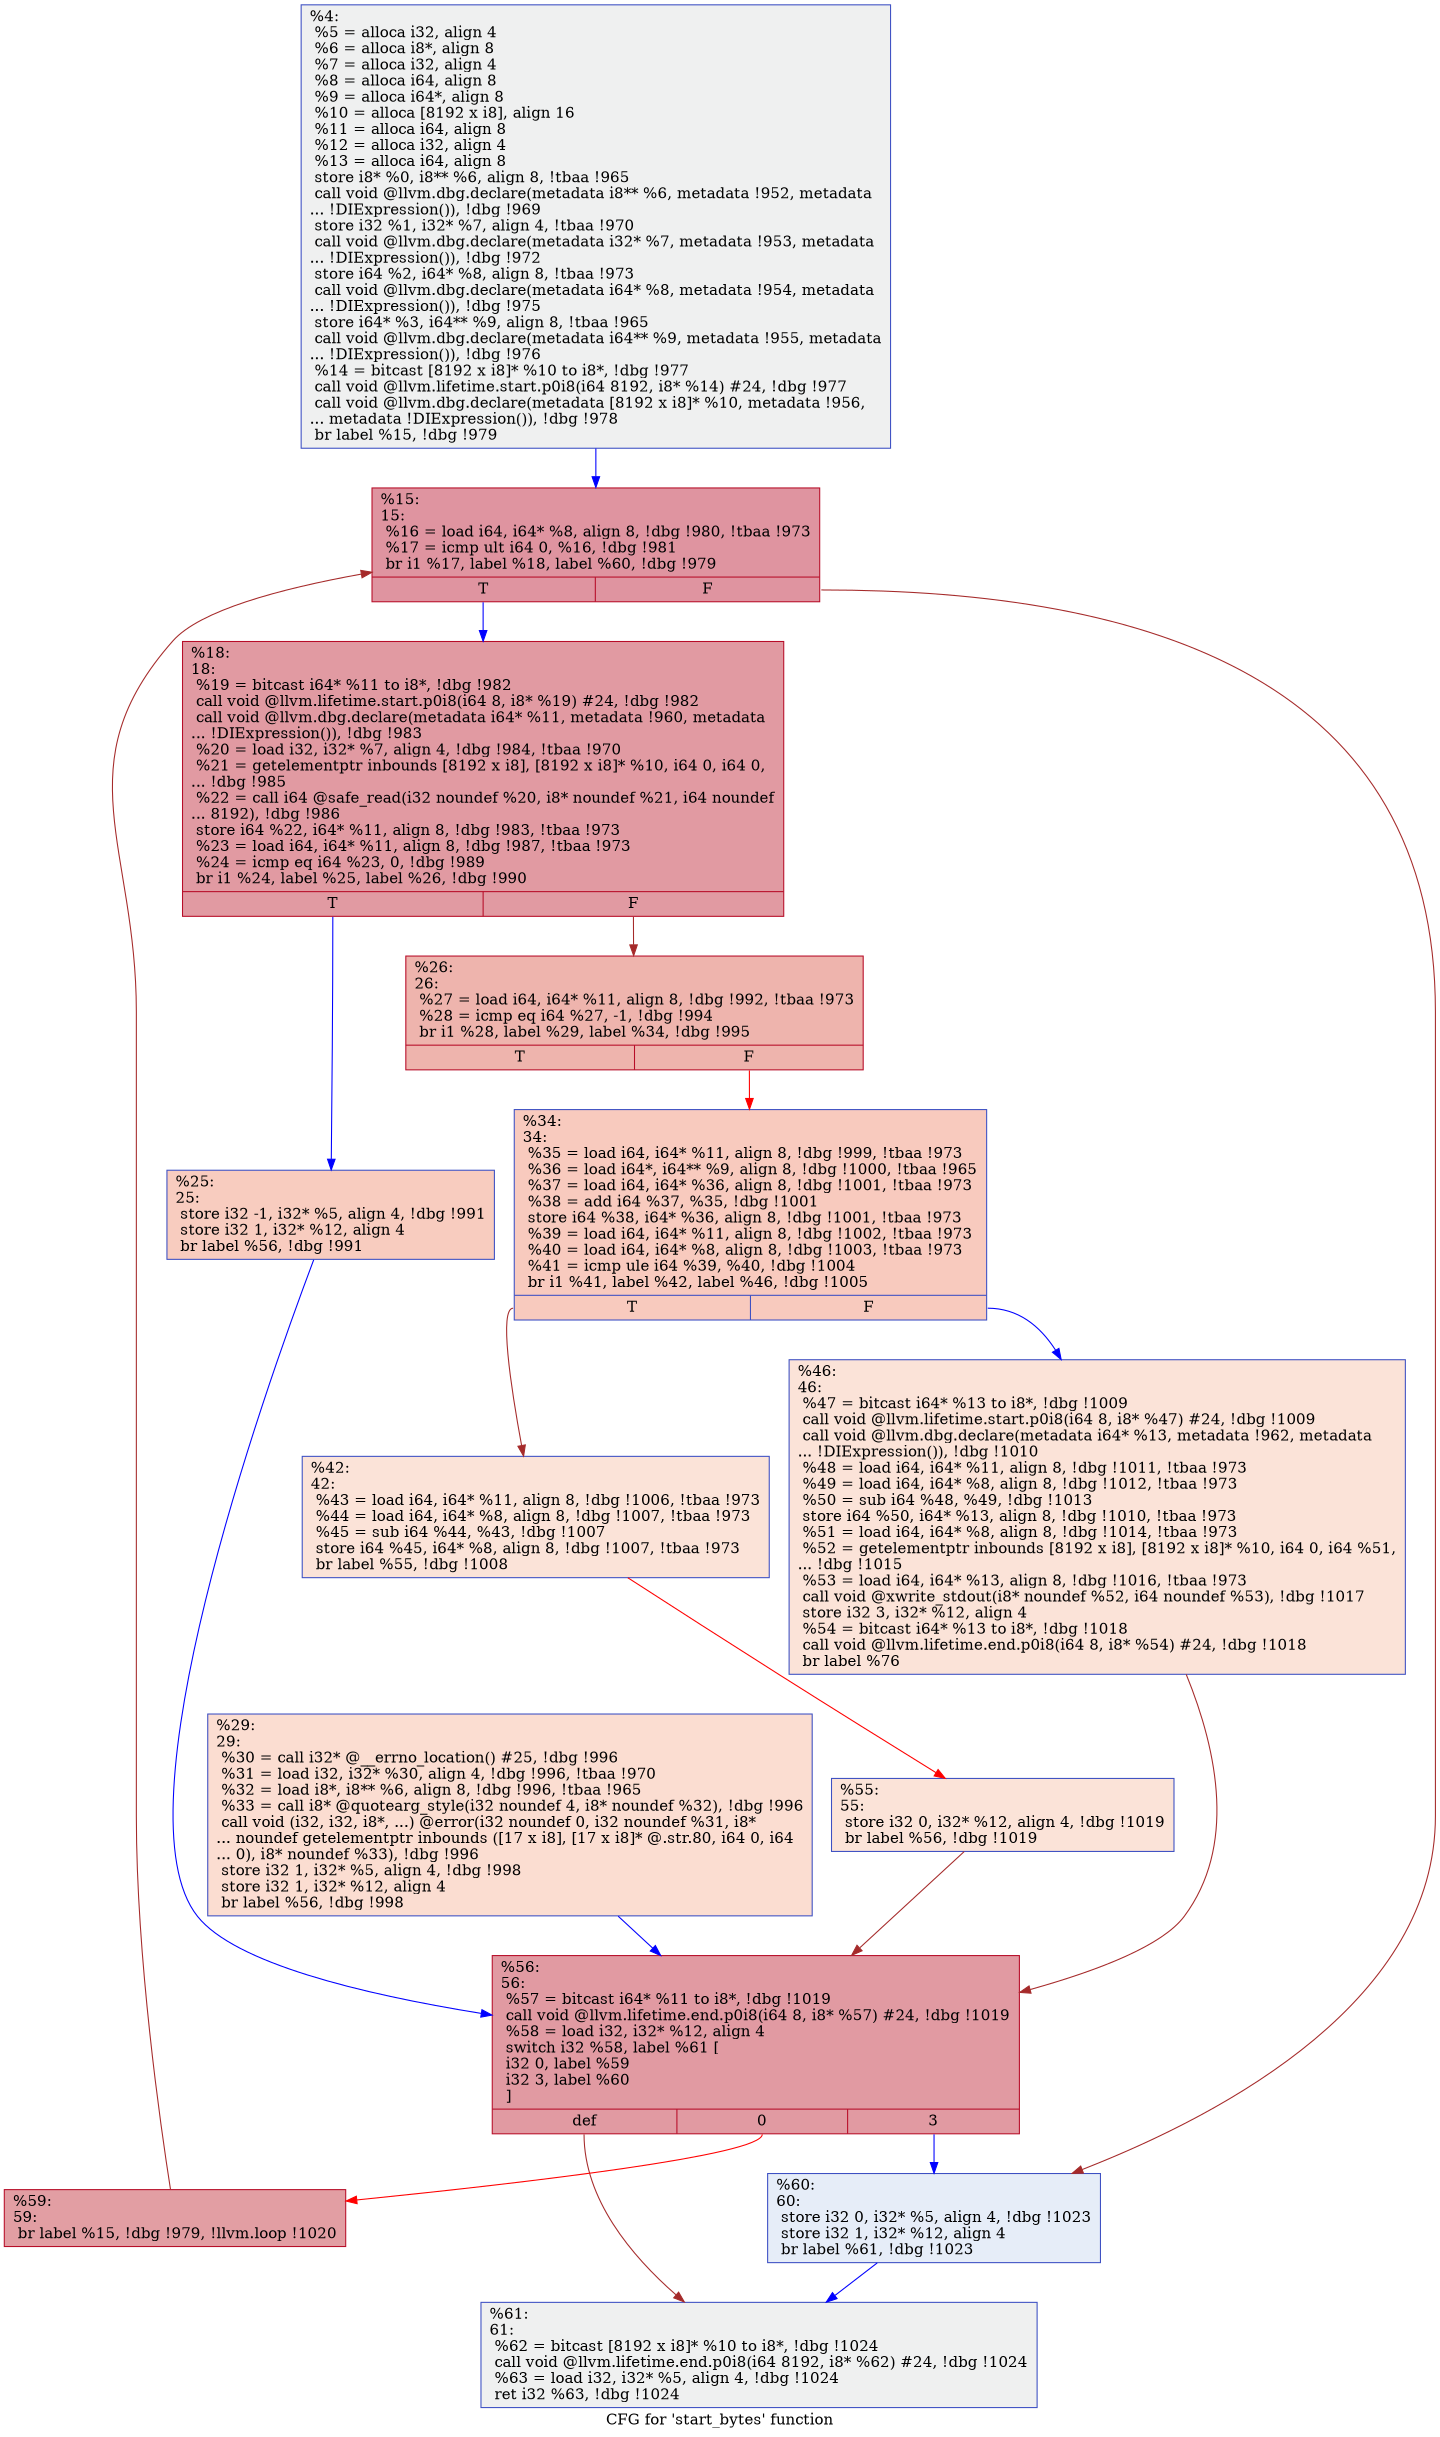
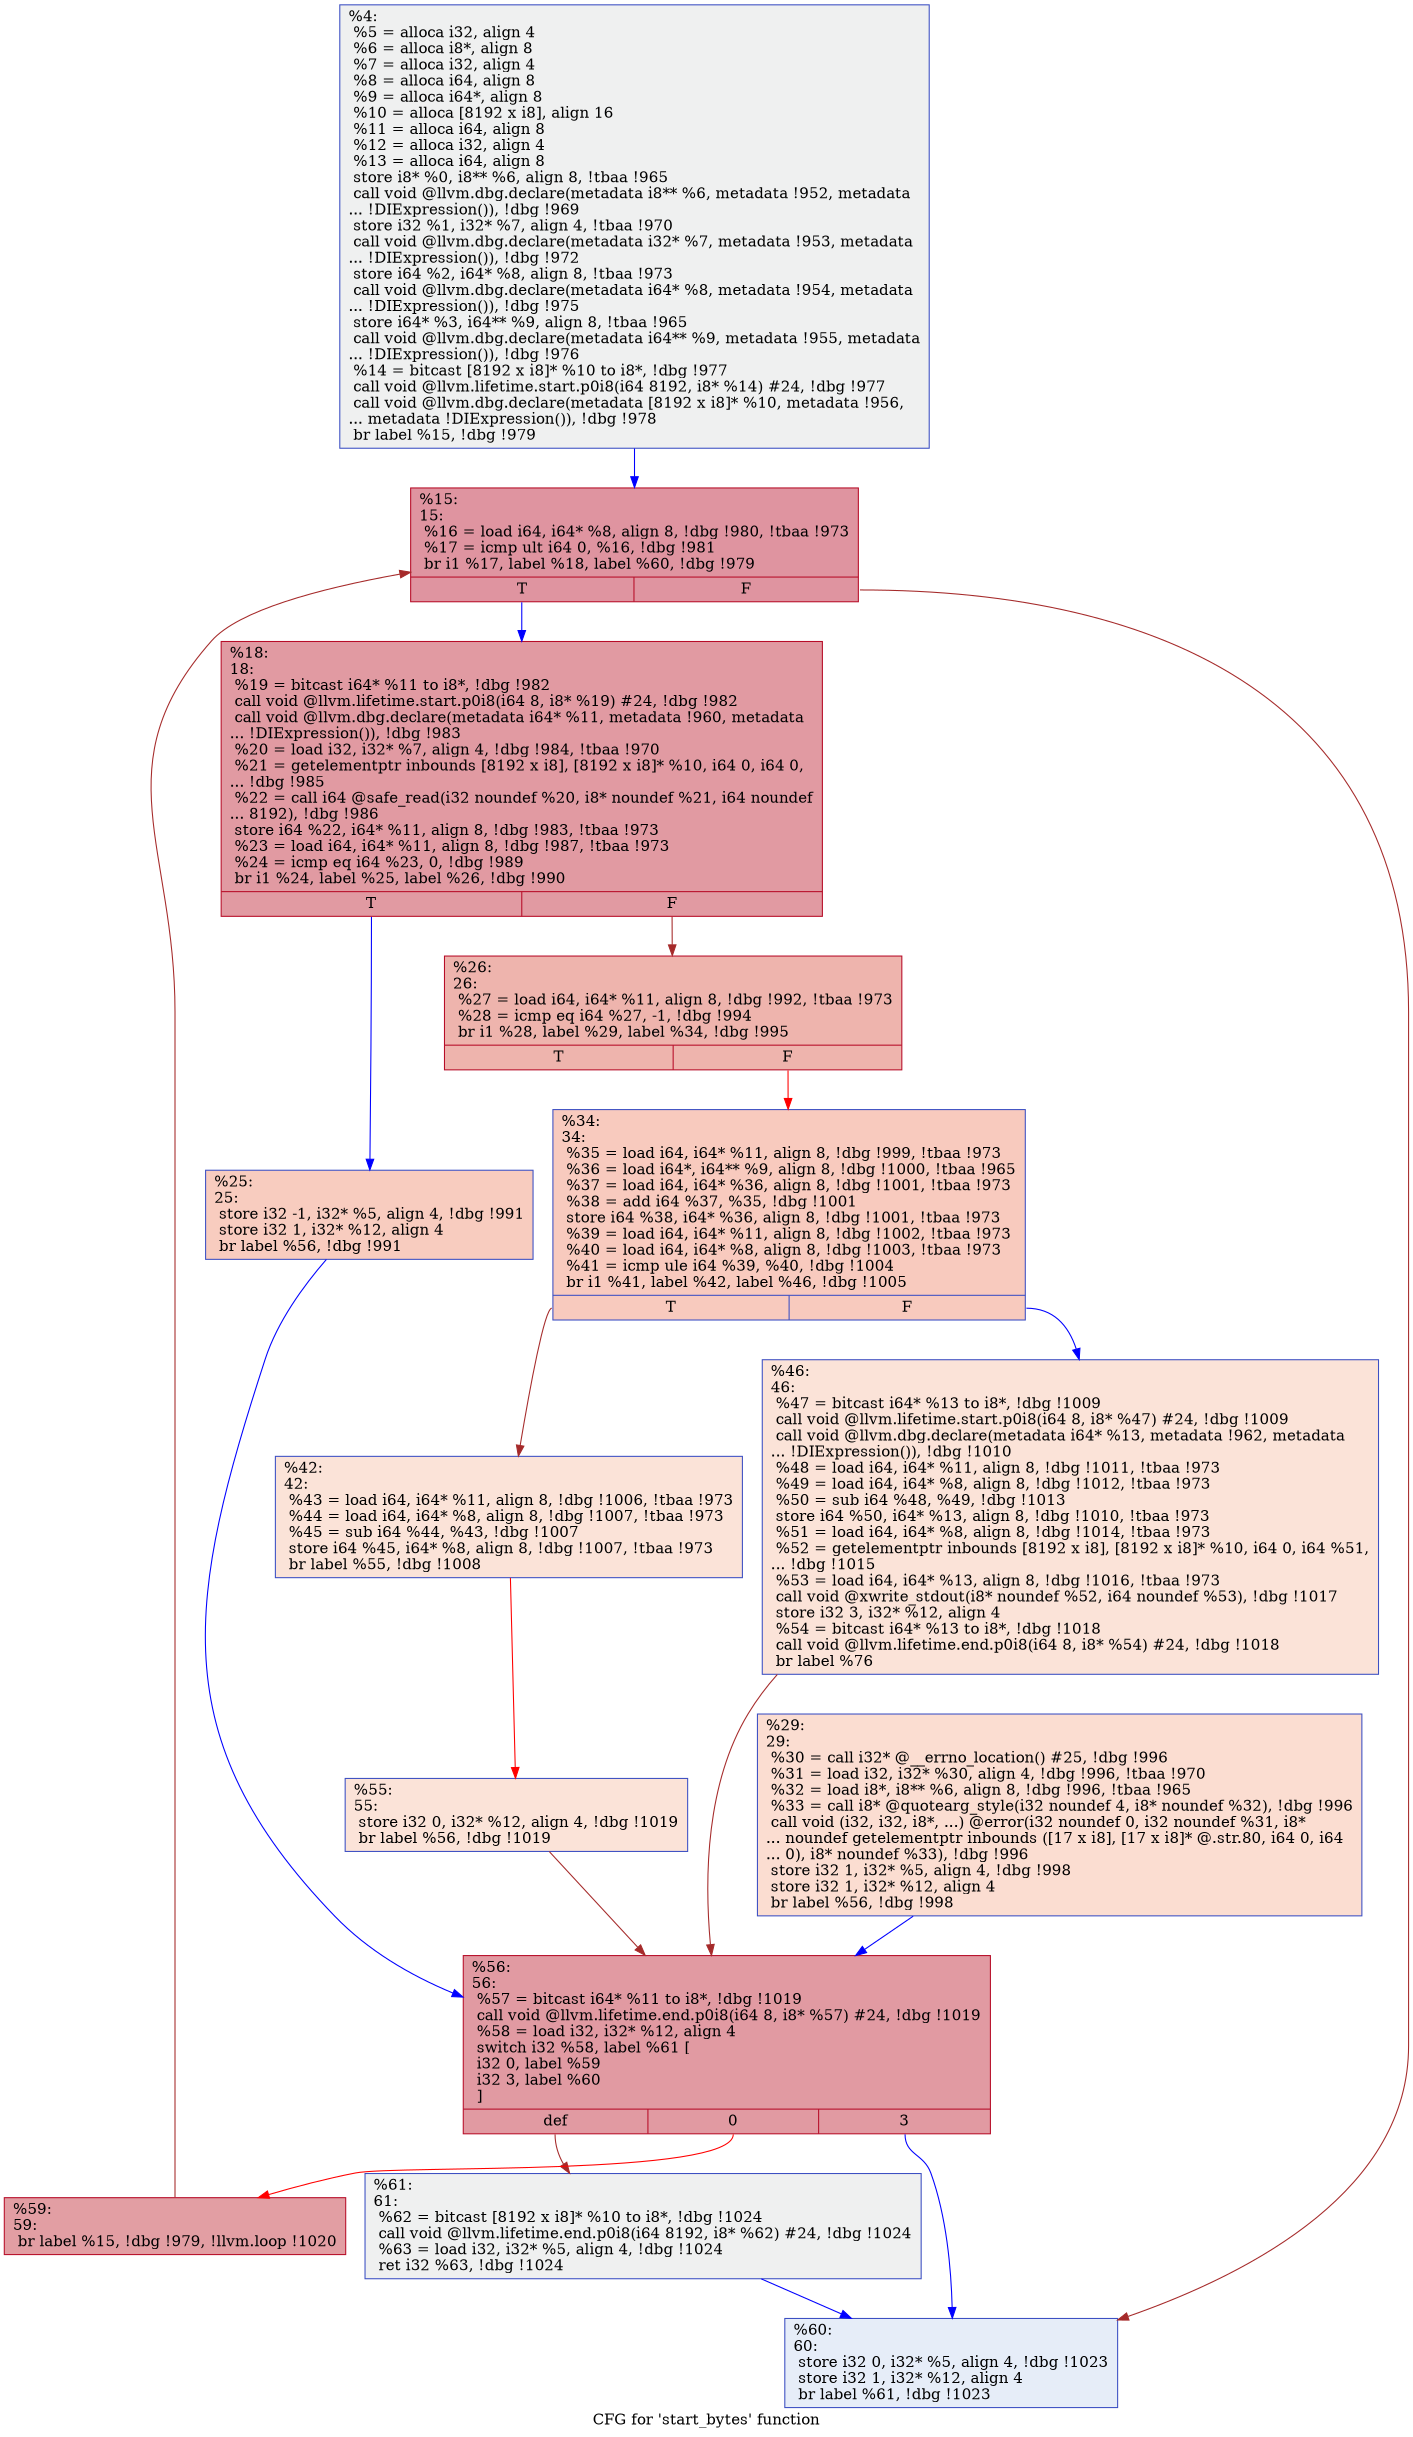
edge "%60:" -> "%61:": reversed
